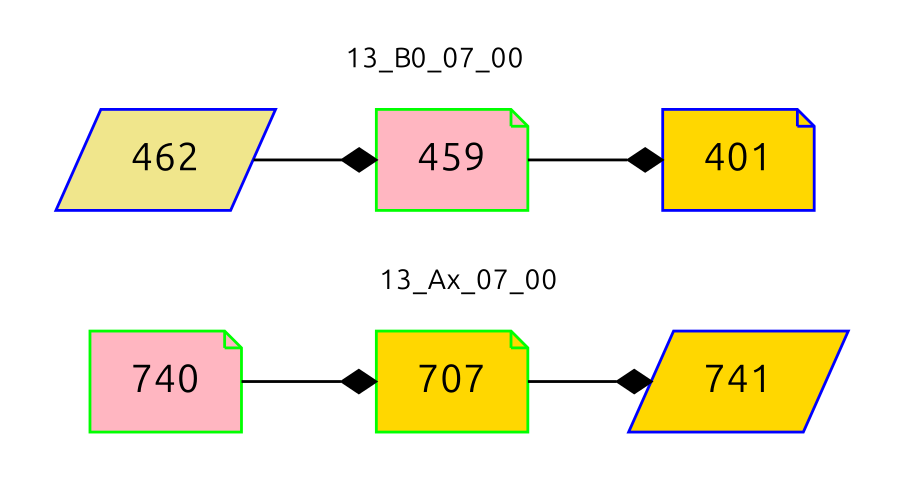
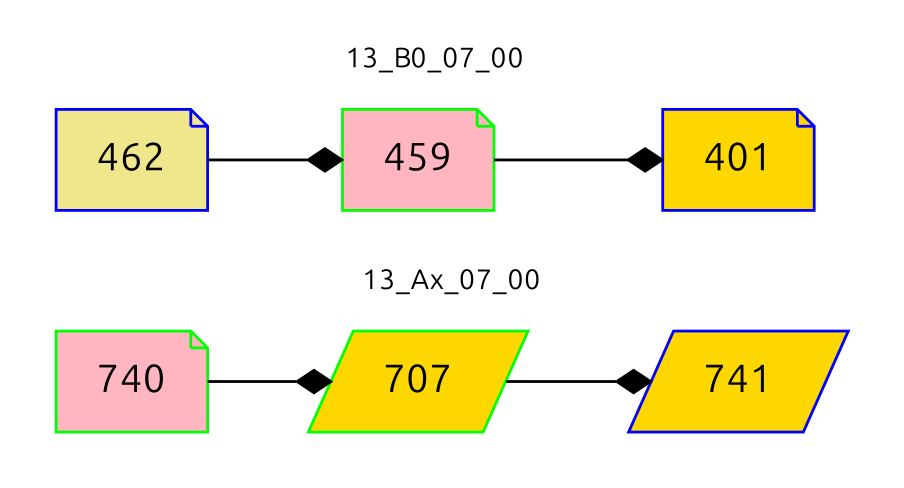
node "462": shape parallelogram -> note
node "707": shape note -> parallelogram
